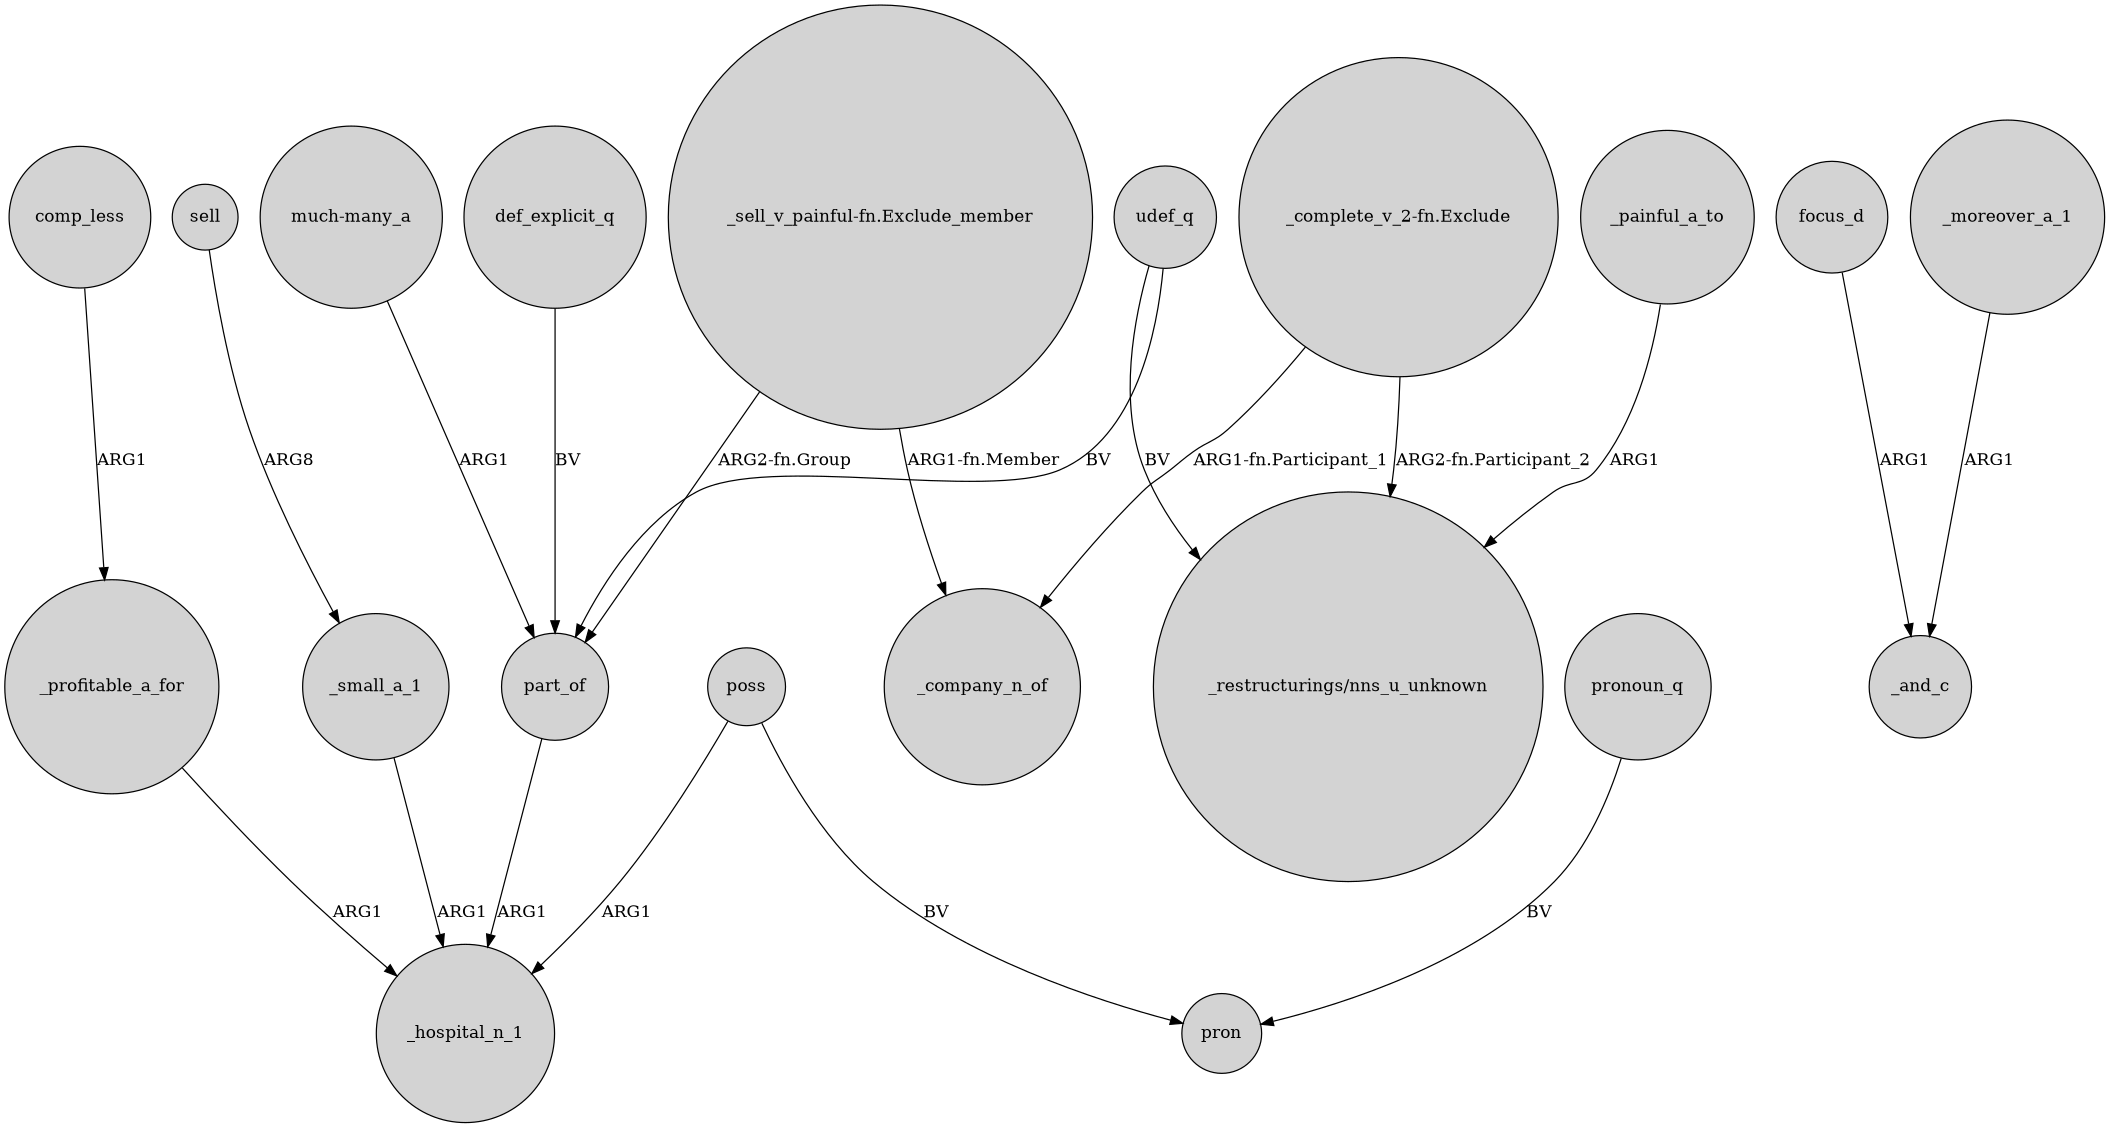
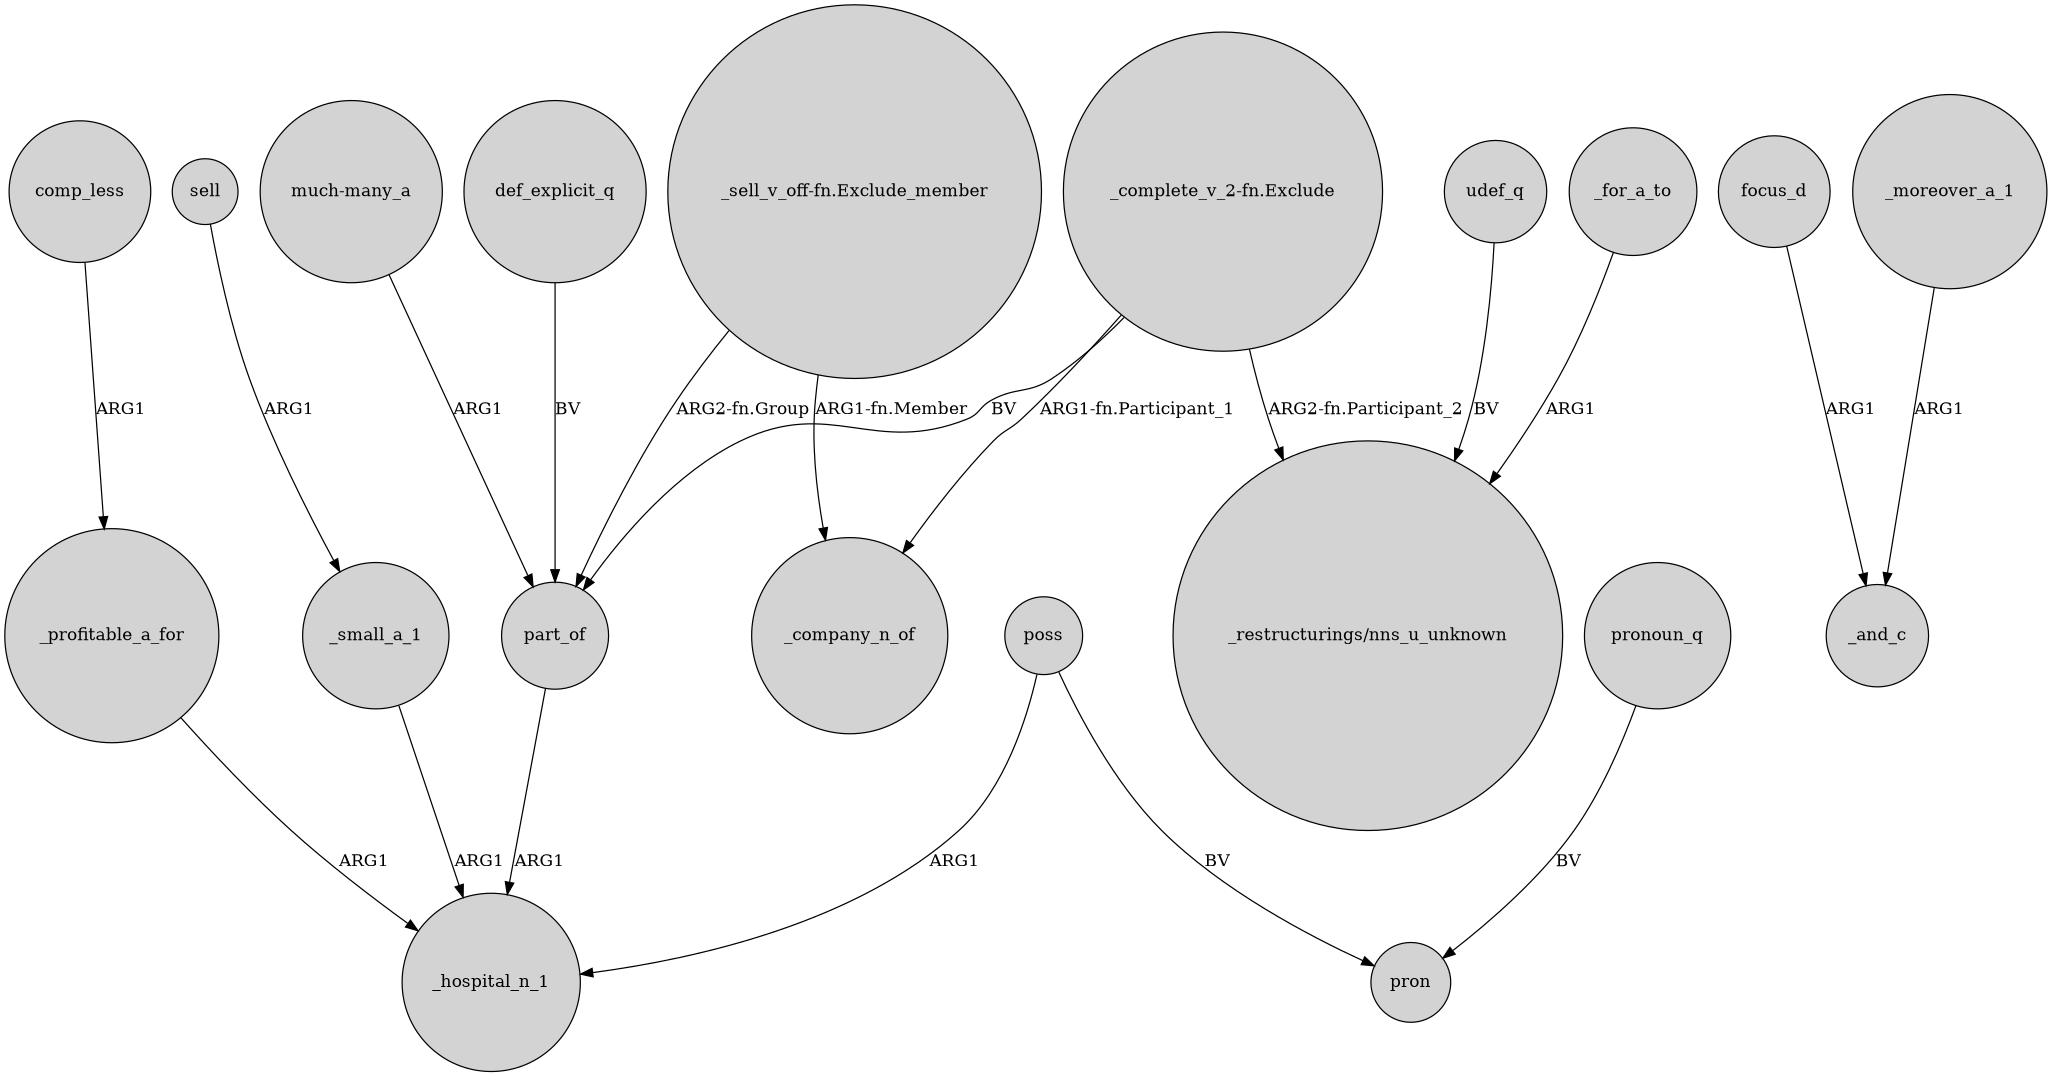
node "_sell_v_painful-fn.Exclude_member": label "_sell_v_painful-fn.Exclude_member" -> "_sell_v_off-fn.Exclude_member"
node "_painful_a_to": label "_painful_a_to" -> "_for_a_to"
edge "sell" -> "_small_a_1": label "ARG8" -> "ARG1"
edge "udef_q" -> "part_of": now "_complete_v_2-fn.Exclude" -> "part_of"
